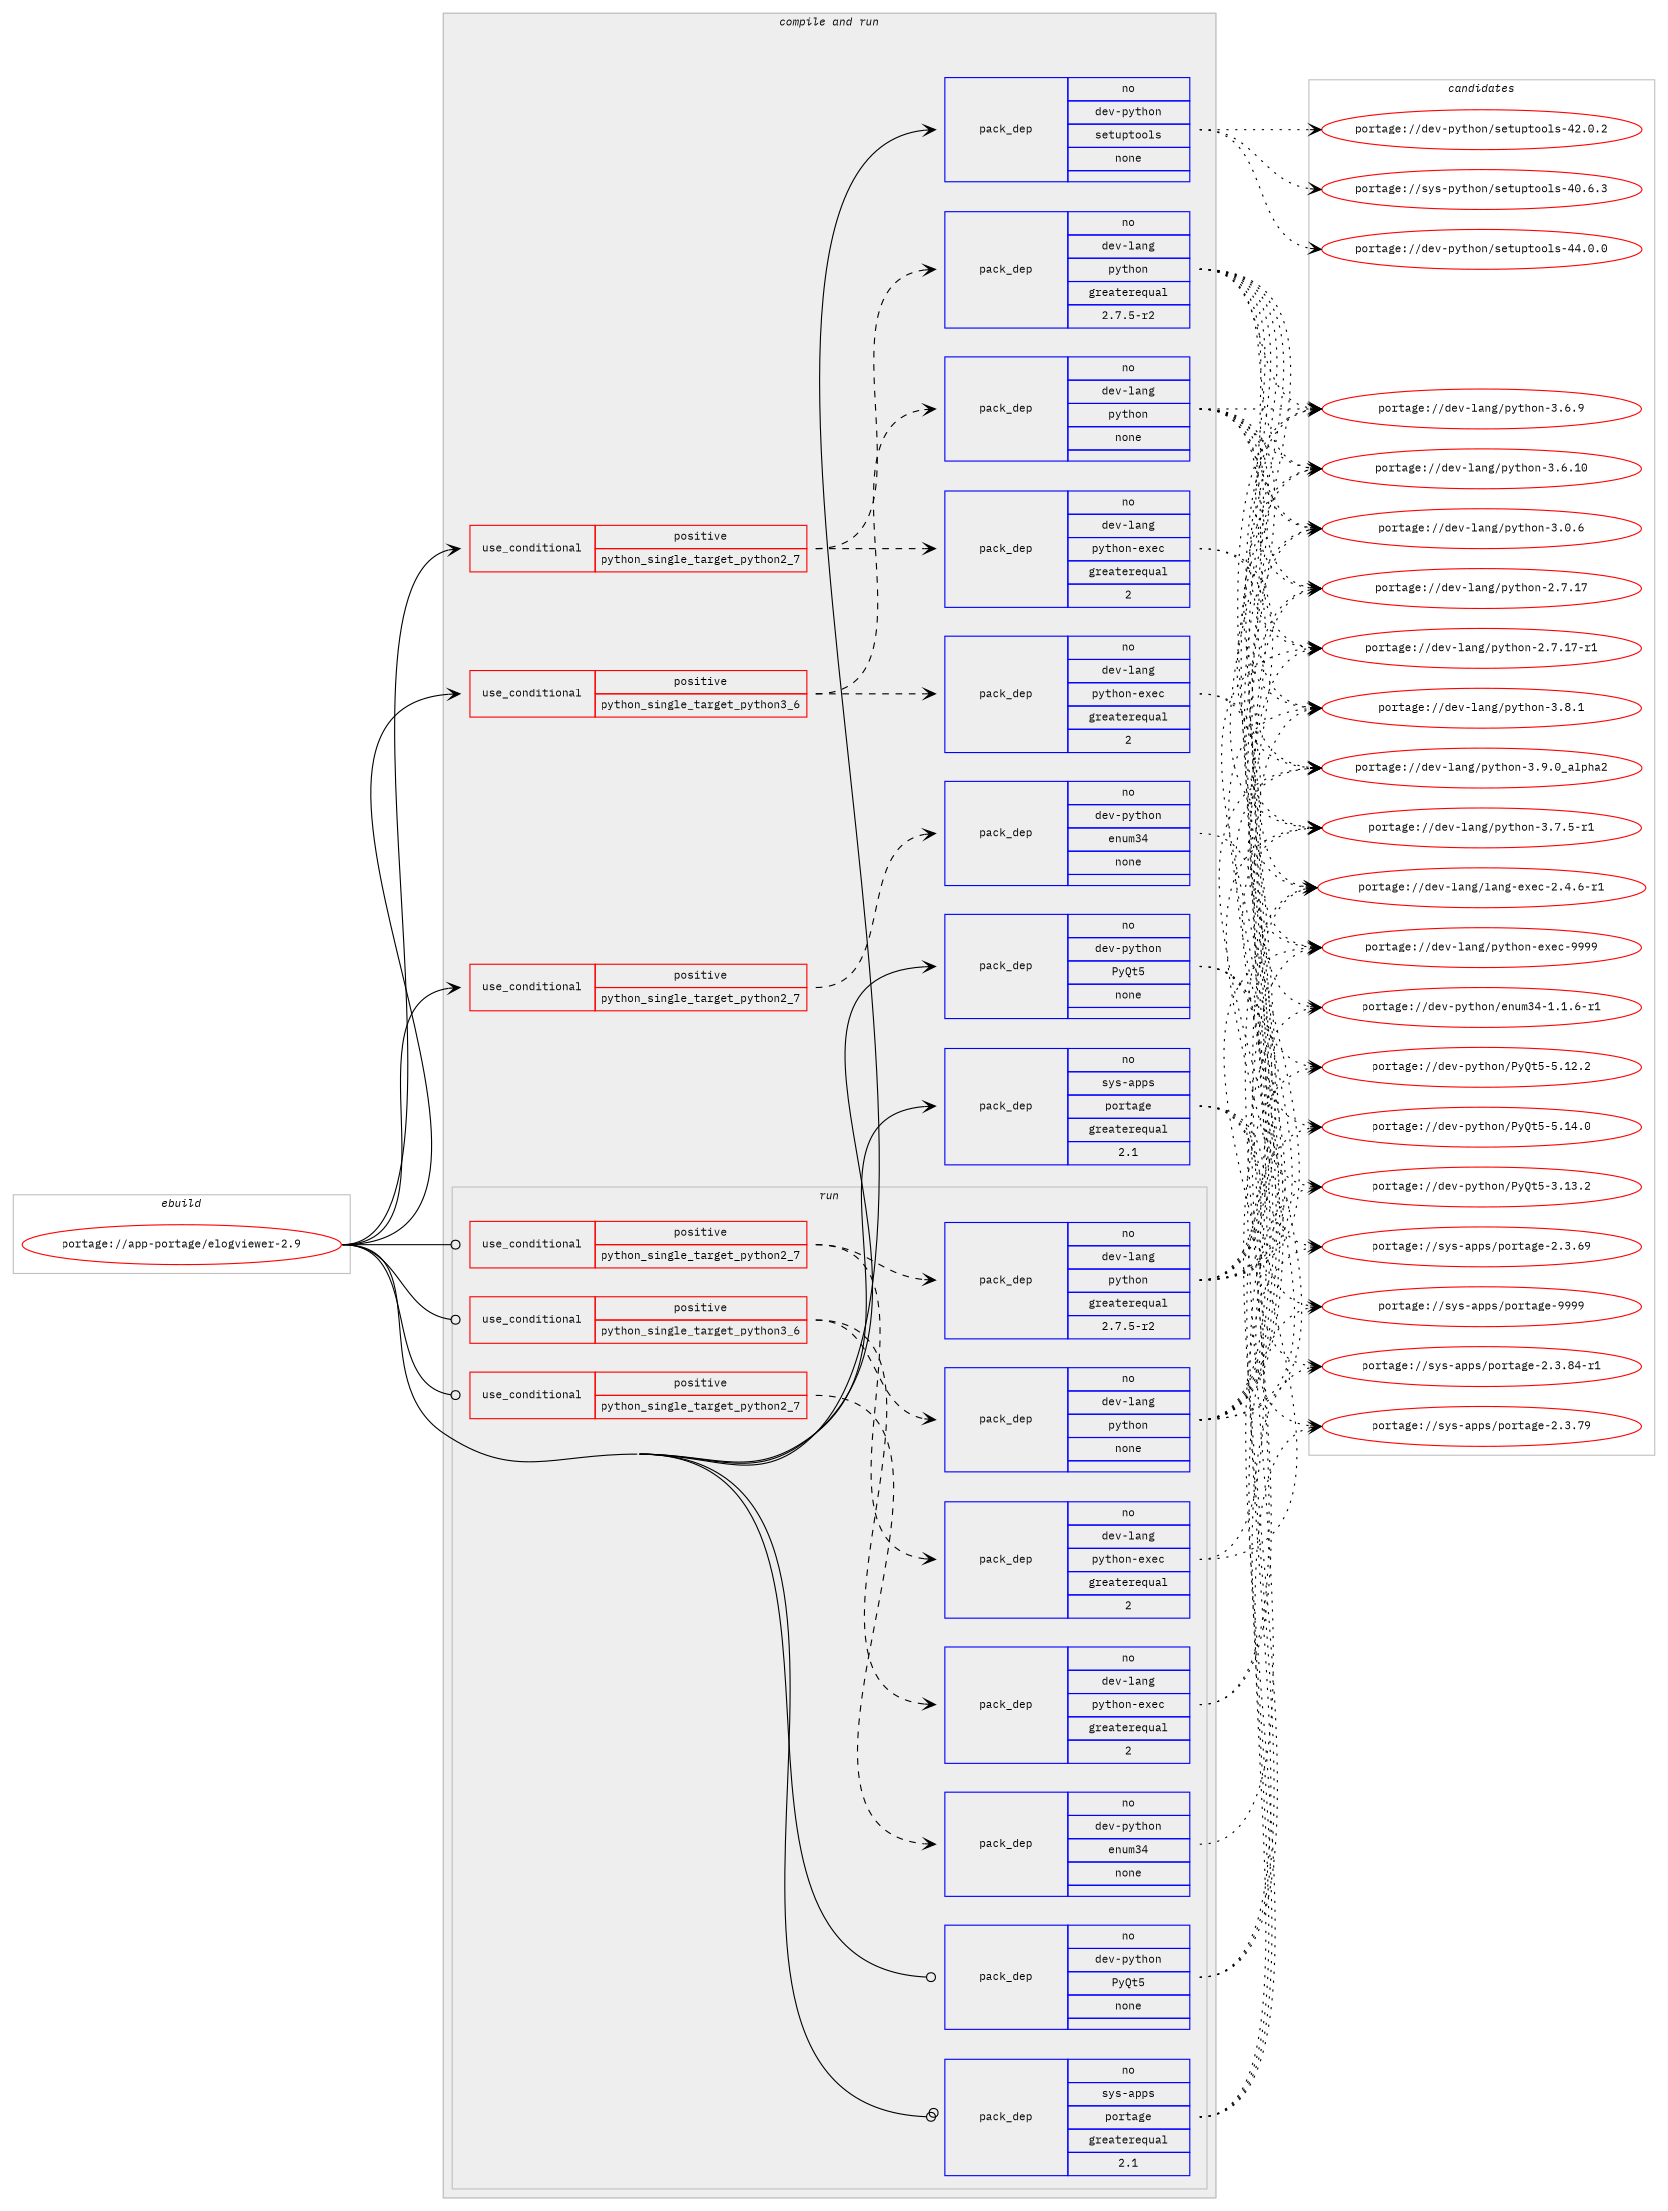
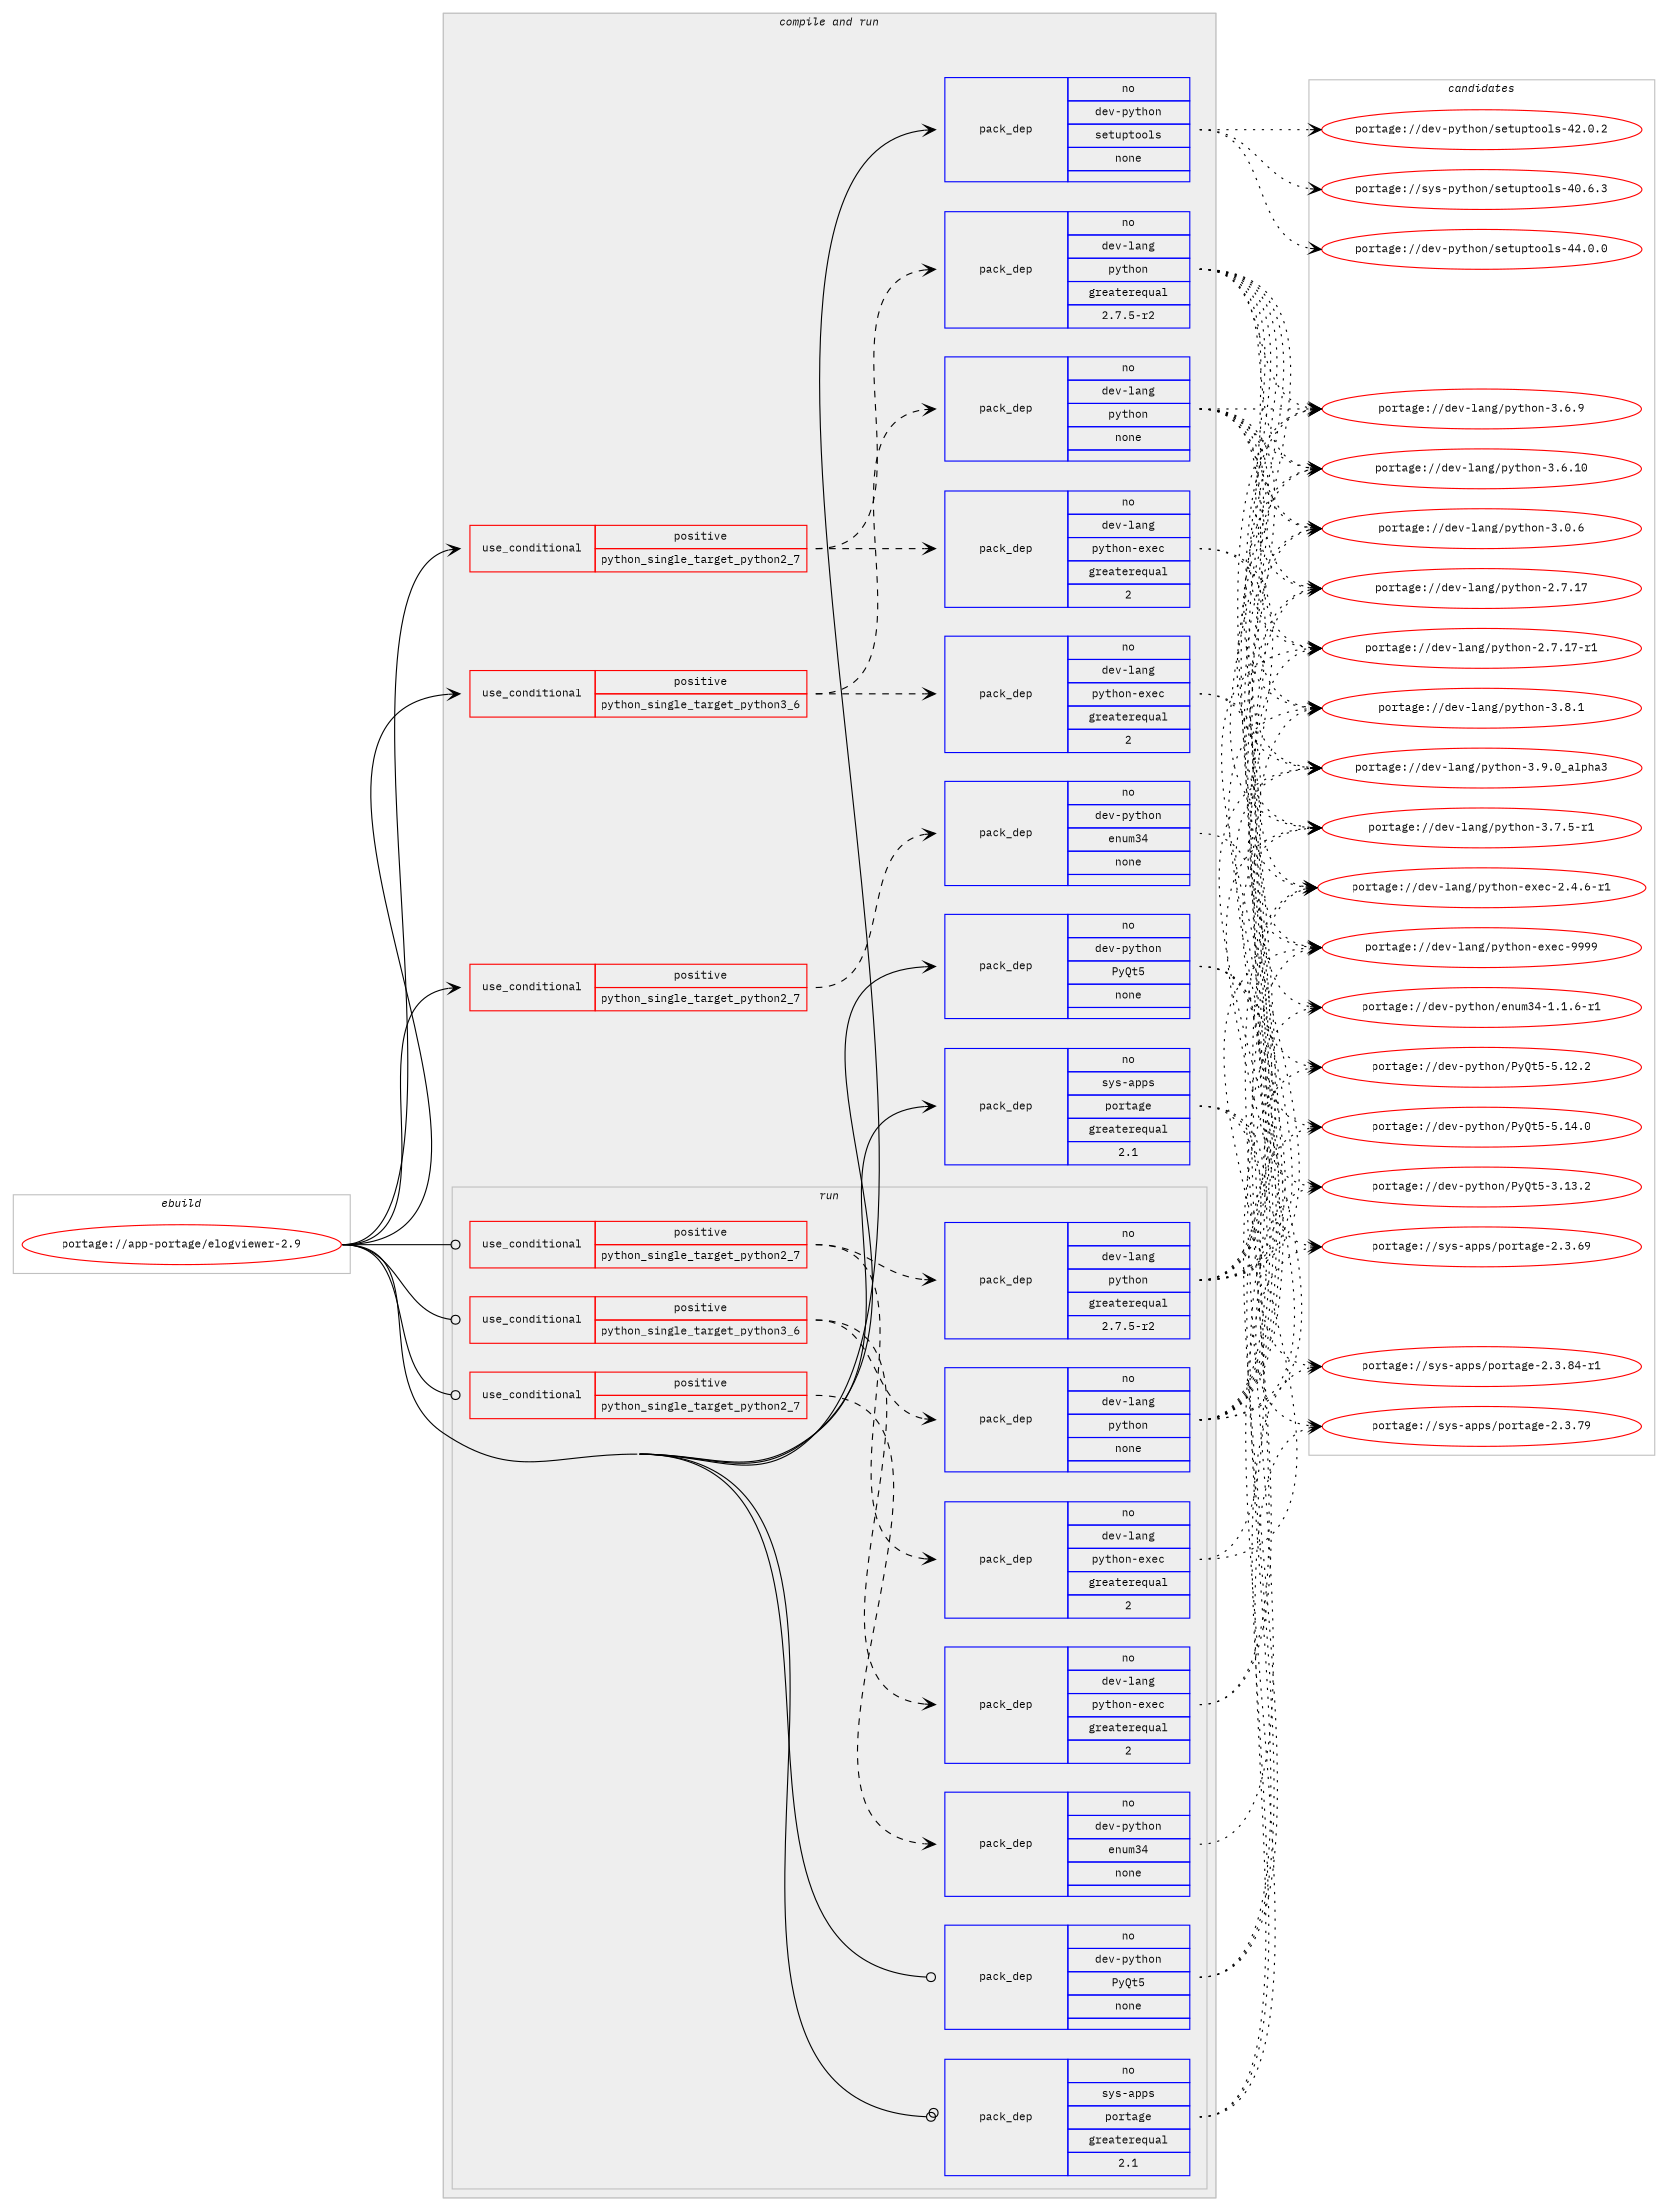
node "portage://dev-lang/python-3.9.0_alpha2": label "portage://dev-lang/python-3.9.0_alpha2" -> "portage://dev-lang/python-3.9.0_alpha3"
node "portage://dev-lang/lang-exec-2.4.6-r1": label "portage://dev-lang/lang-exec-2.4.6-r1" -> "portage://dev-lang/python-exec-2.4.6-r1"
node "portage://sys-apps/portage-9999": removed
